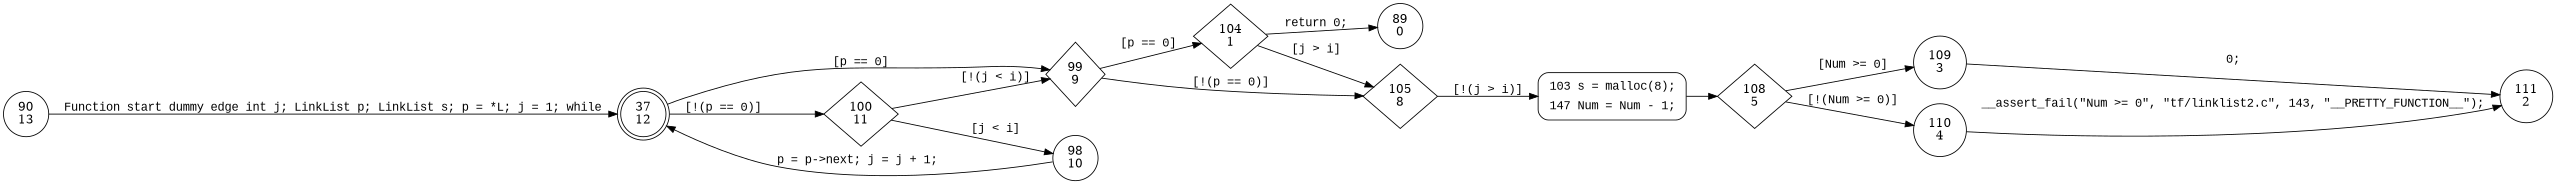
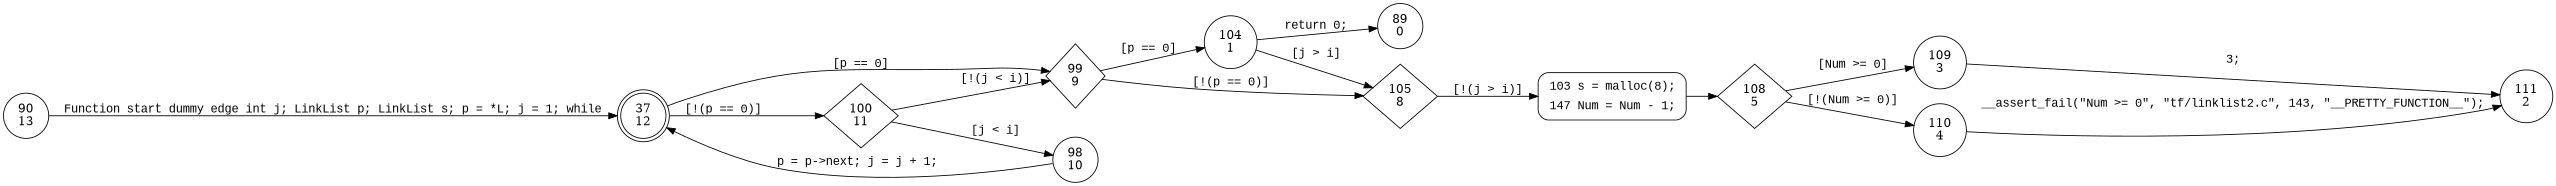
node "104 1": shape diamond -> circle
edge "109 3" -> "111 2": label "0;" -> "3;"
